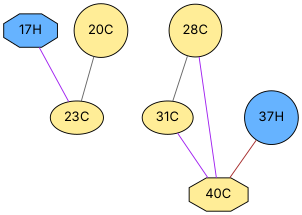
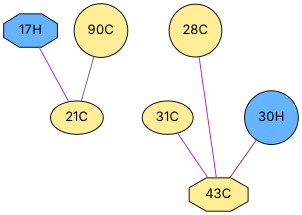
node "20C": label "20C" -> "90C"
edge "28C" -- "31C": removed
node "23C": label "23C" -> "21C"
node "37H": label "37H" -> "30H"
node "40C": label "40C" -> "43C"
